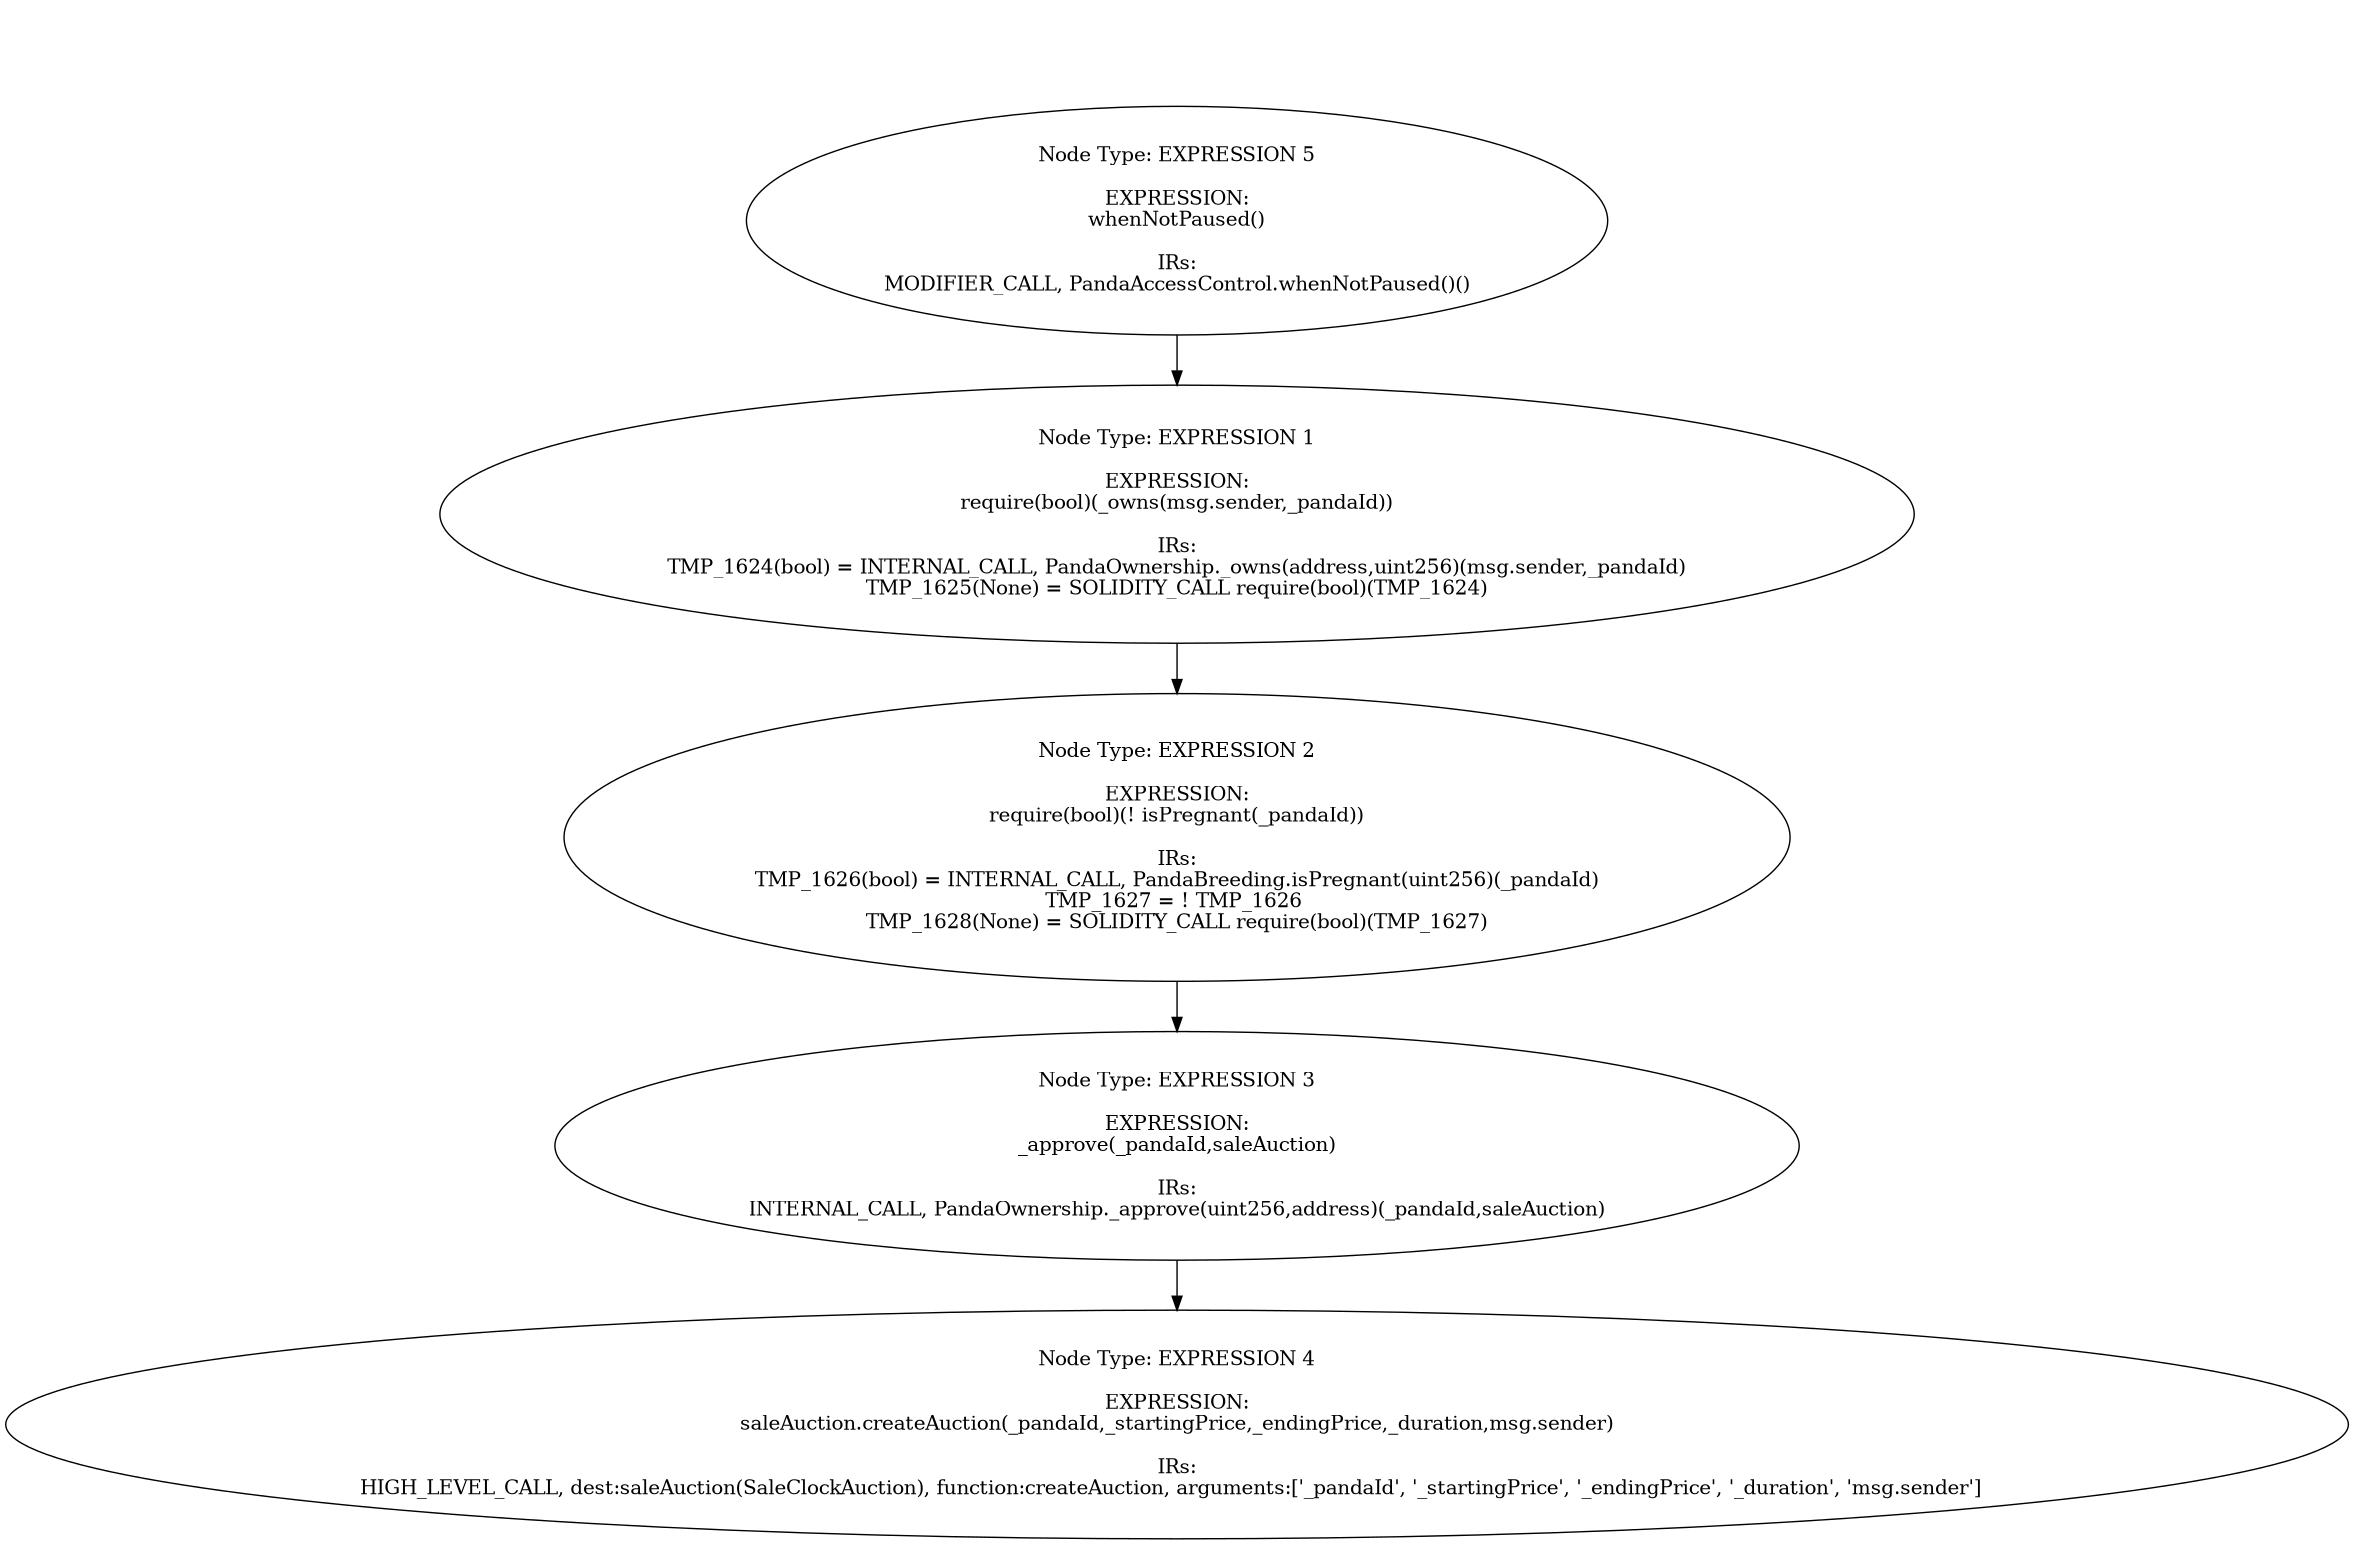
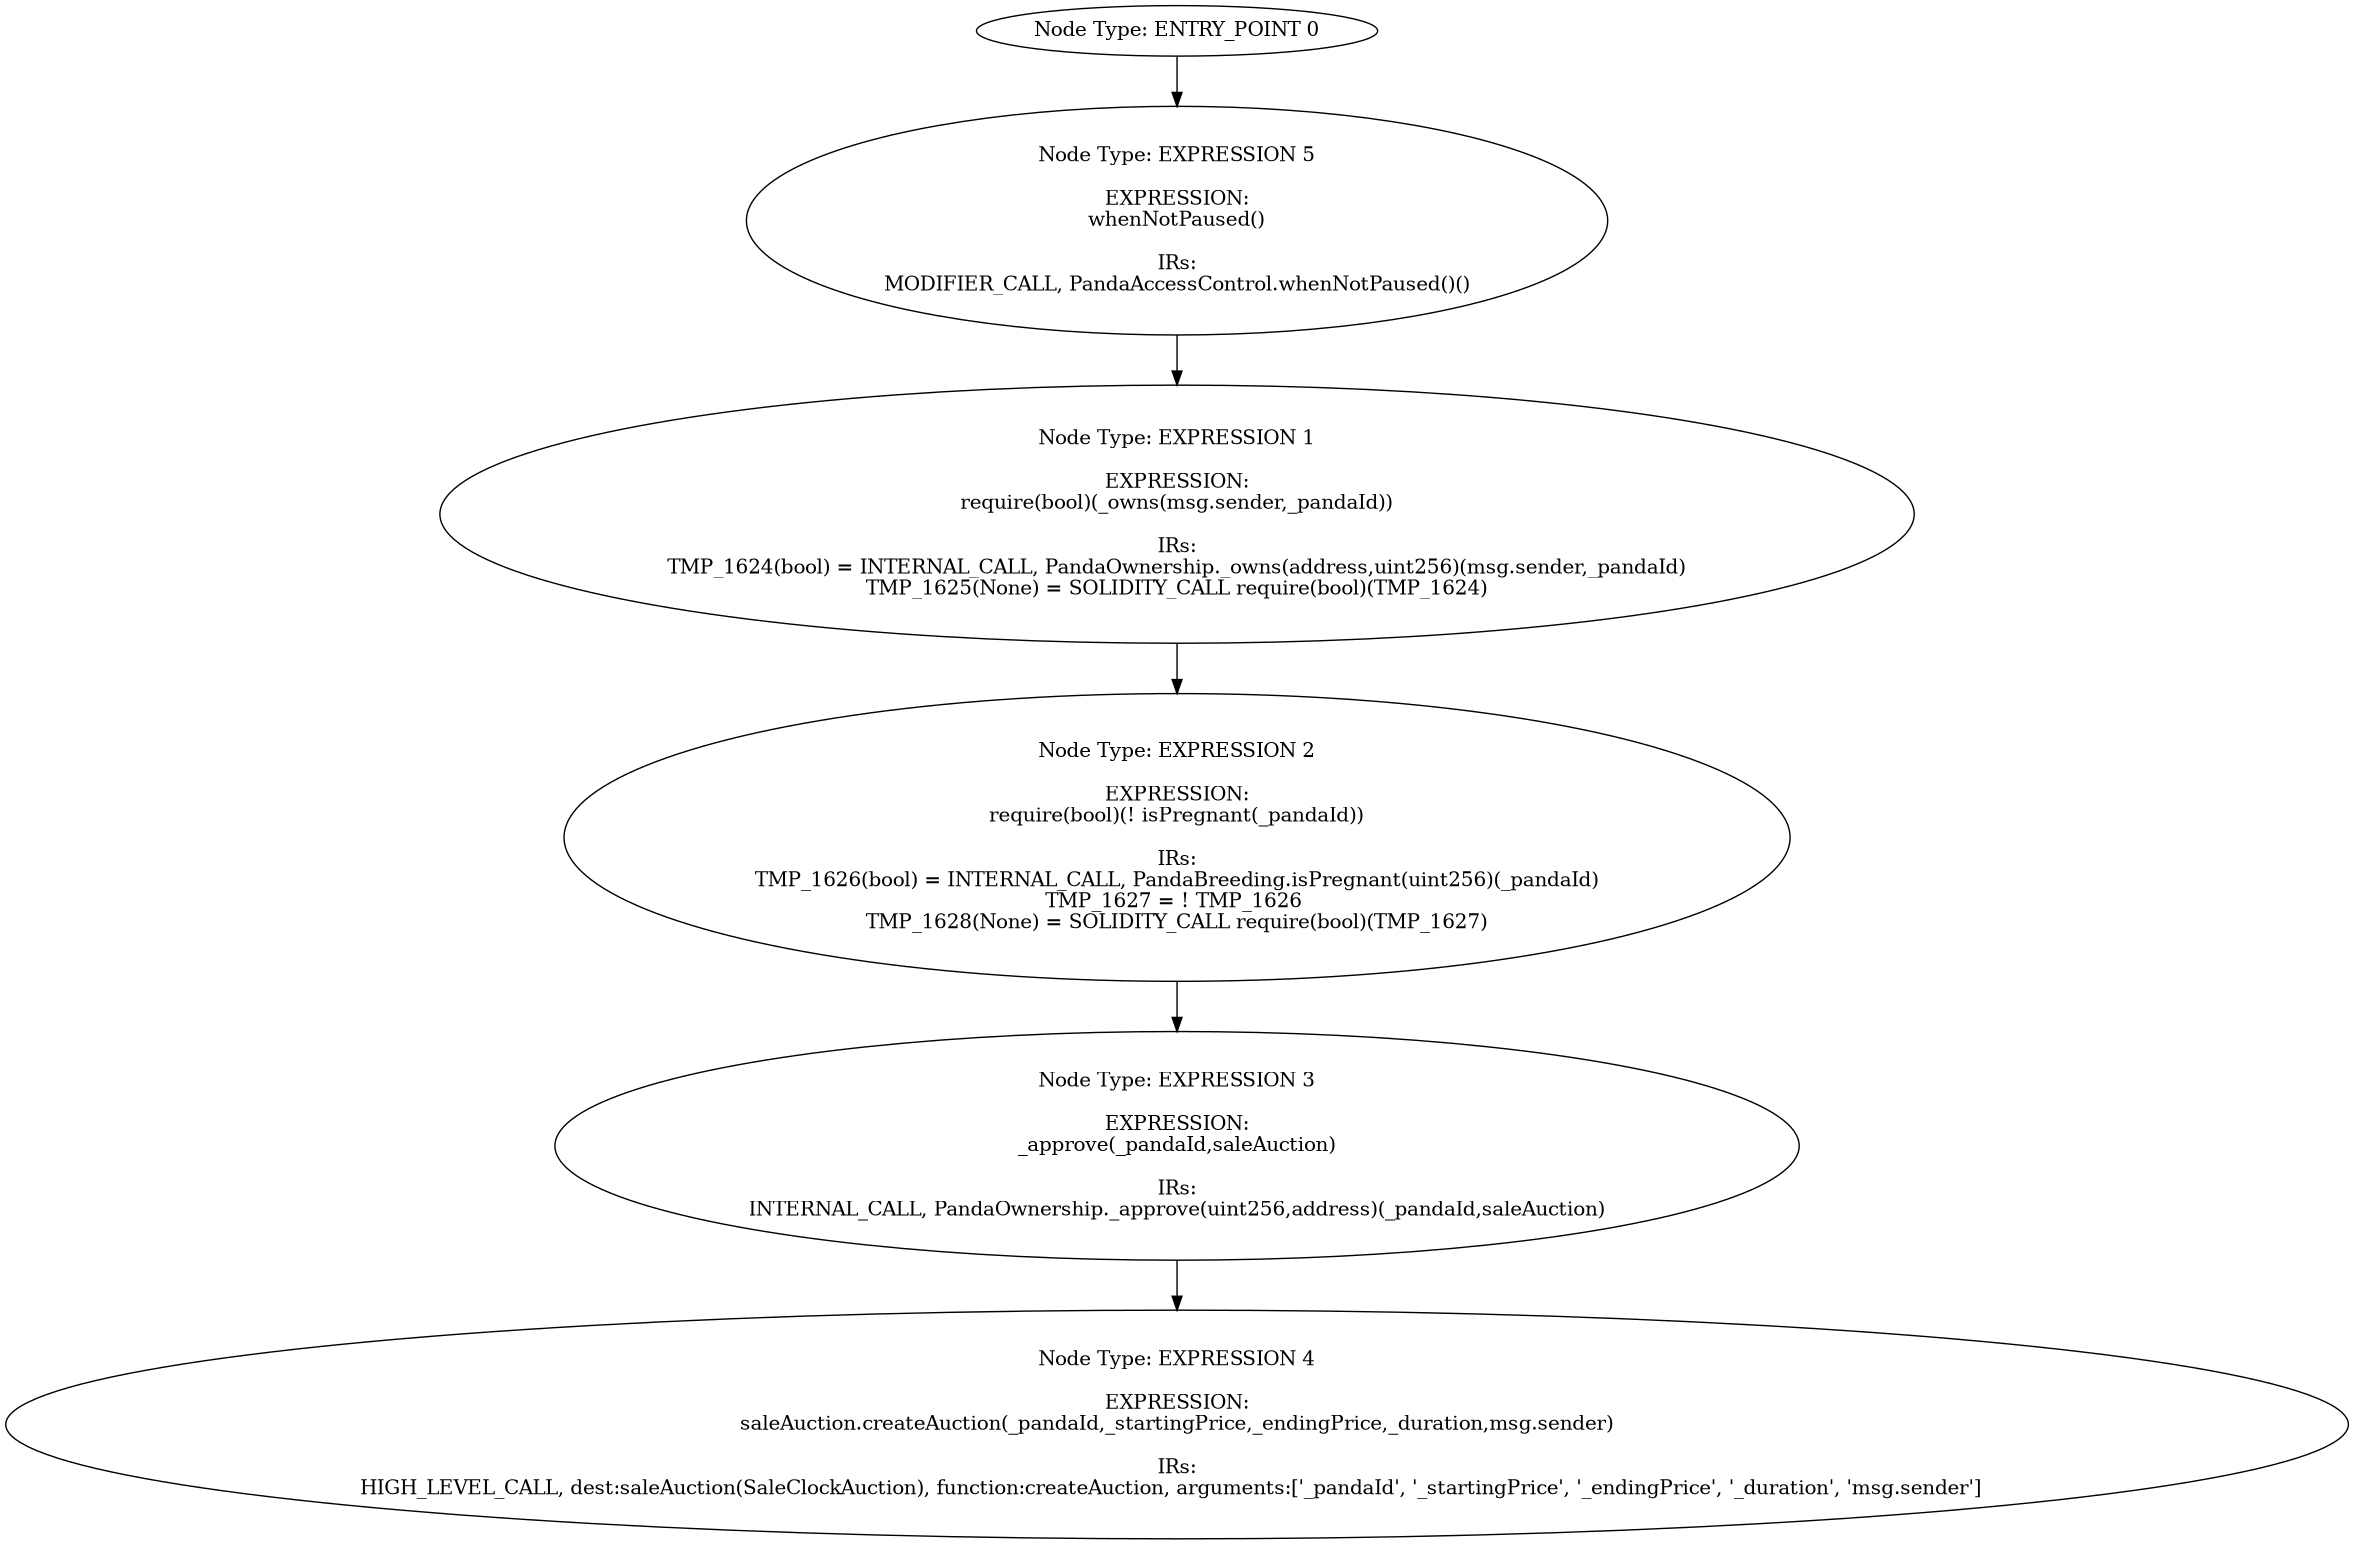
node "Node Type: ENTRY_POINT 0": added
